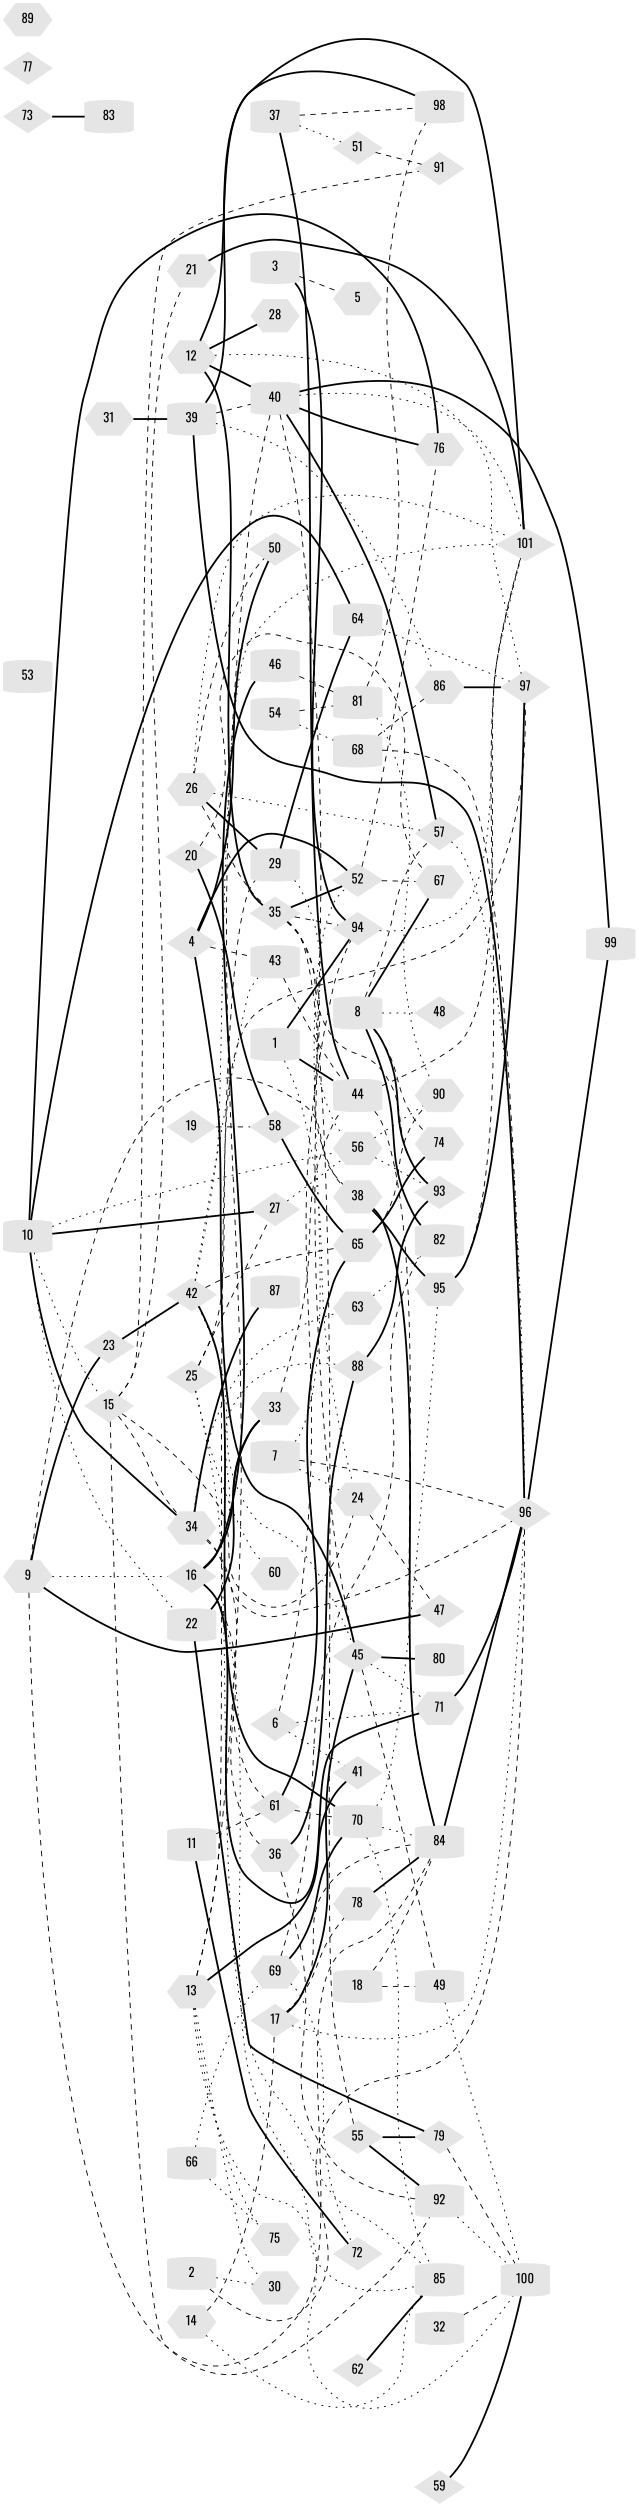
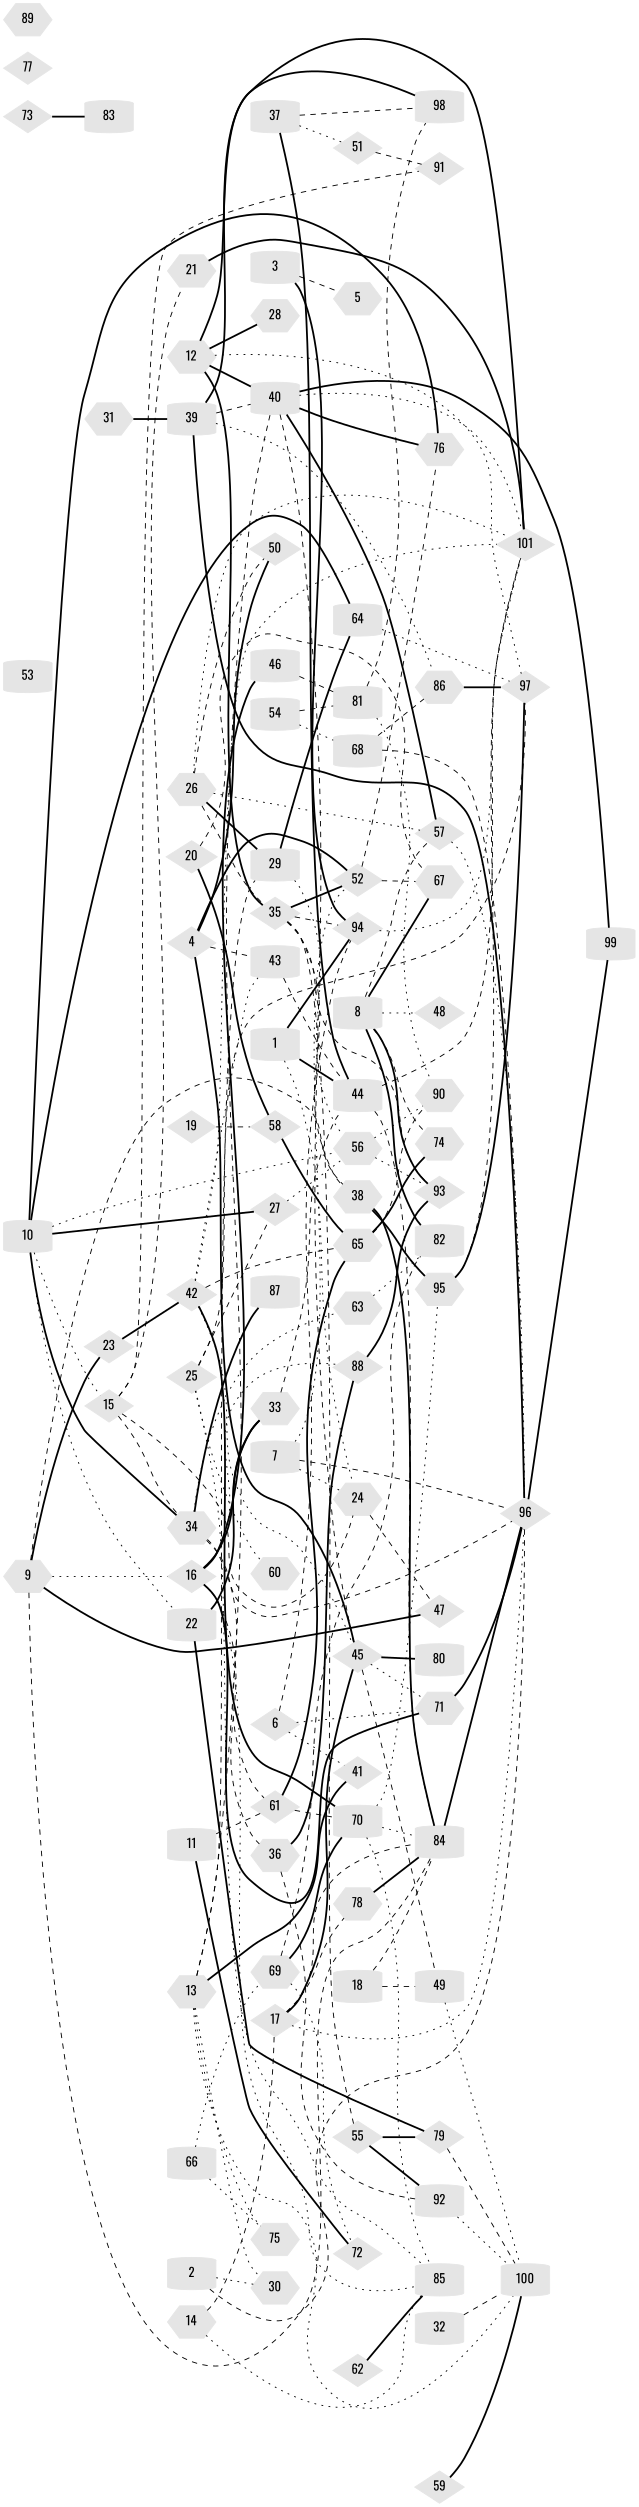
edge "15" -- "92": removed
